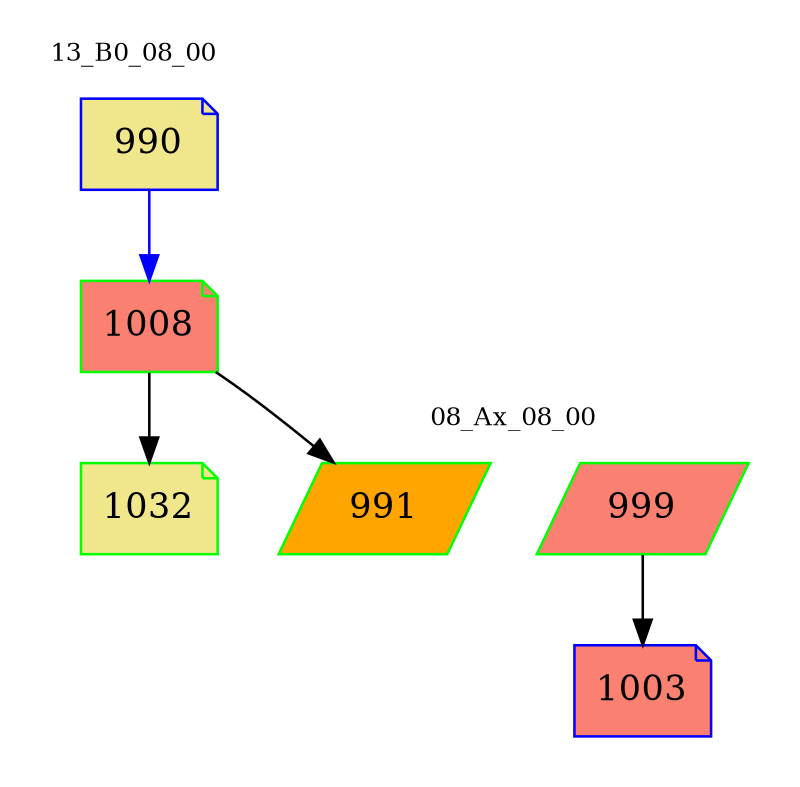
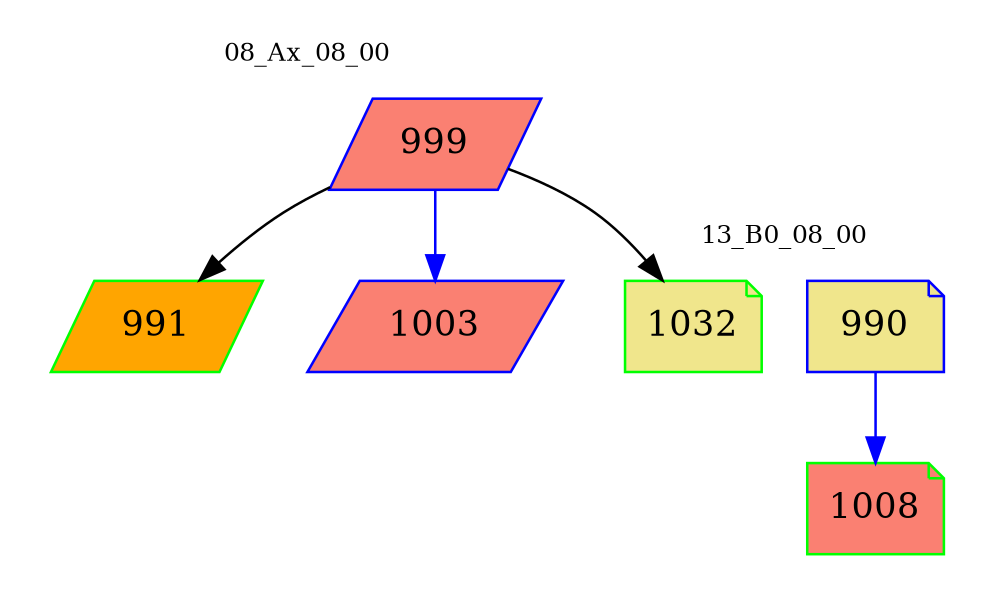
edge "1008" -> "1032": now "999" -> "1032"
edge "1008" -> "991": now "999" -> "991"
node "999": color green -> blue
edge "999" -> "1003": color black -> blue
node "1003": shape note -> parallelogram
